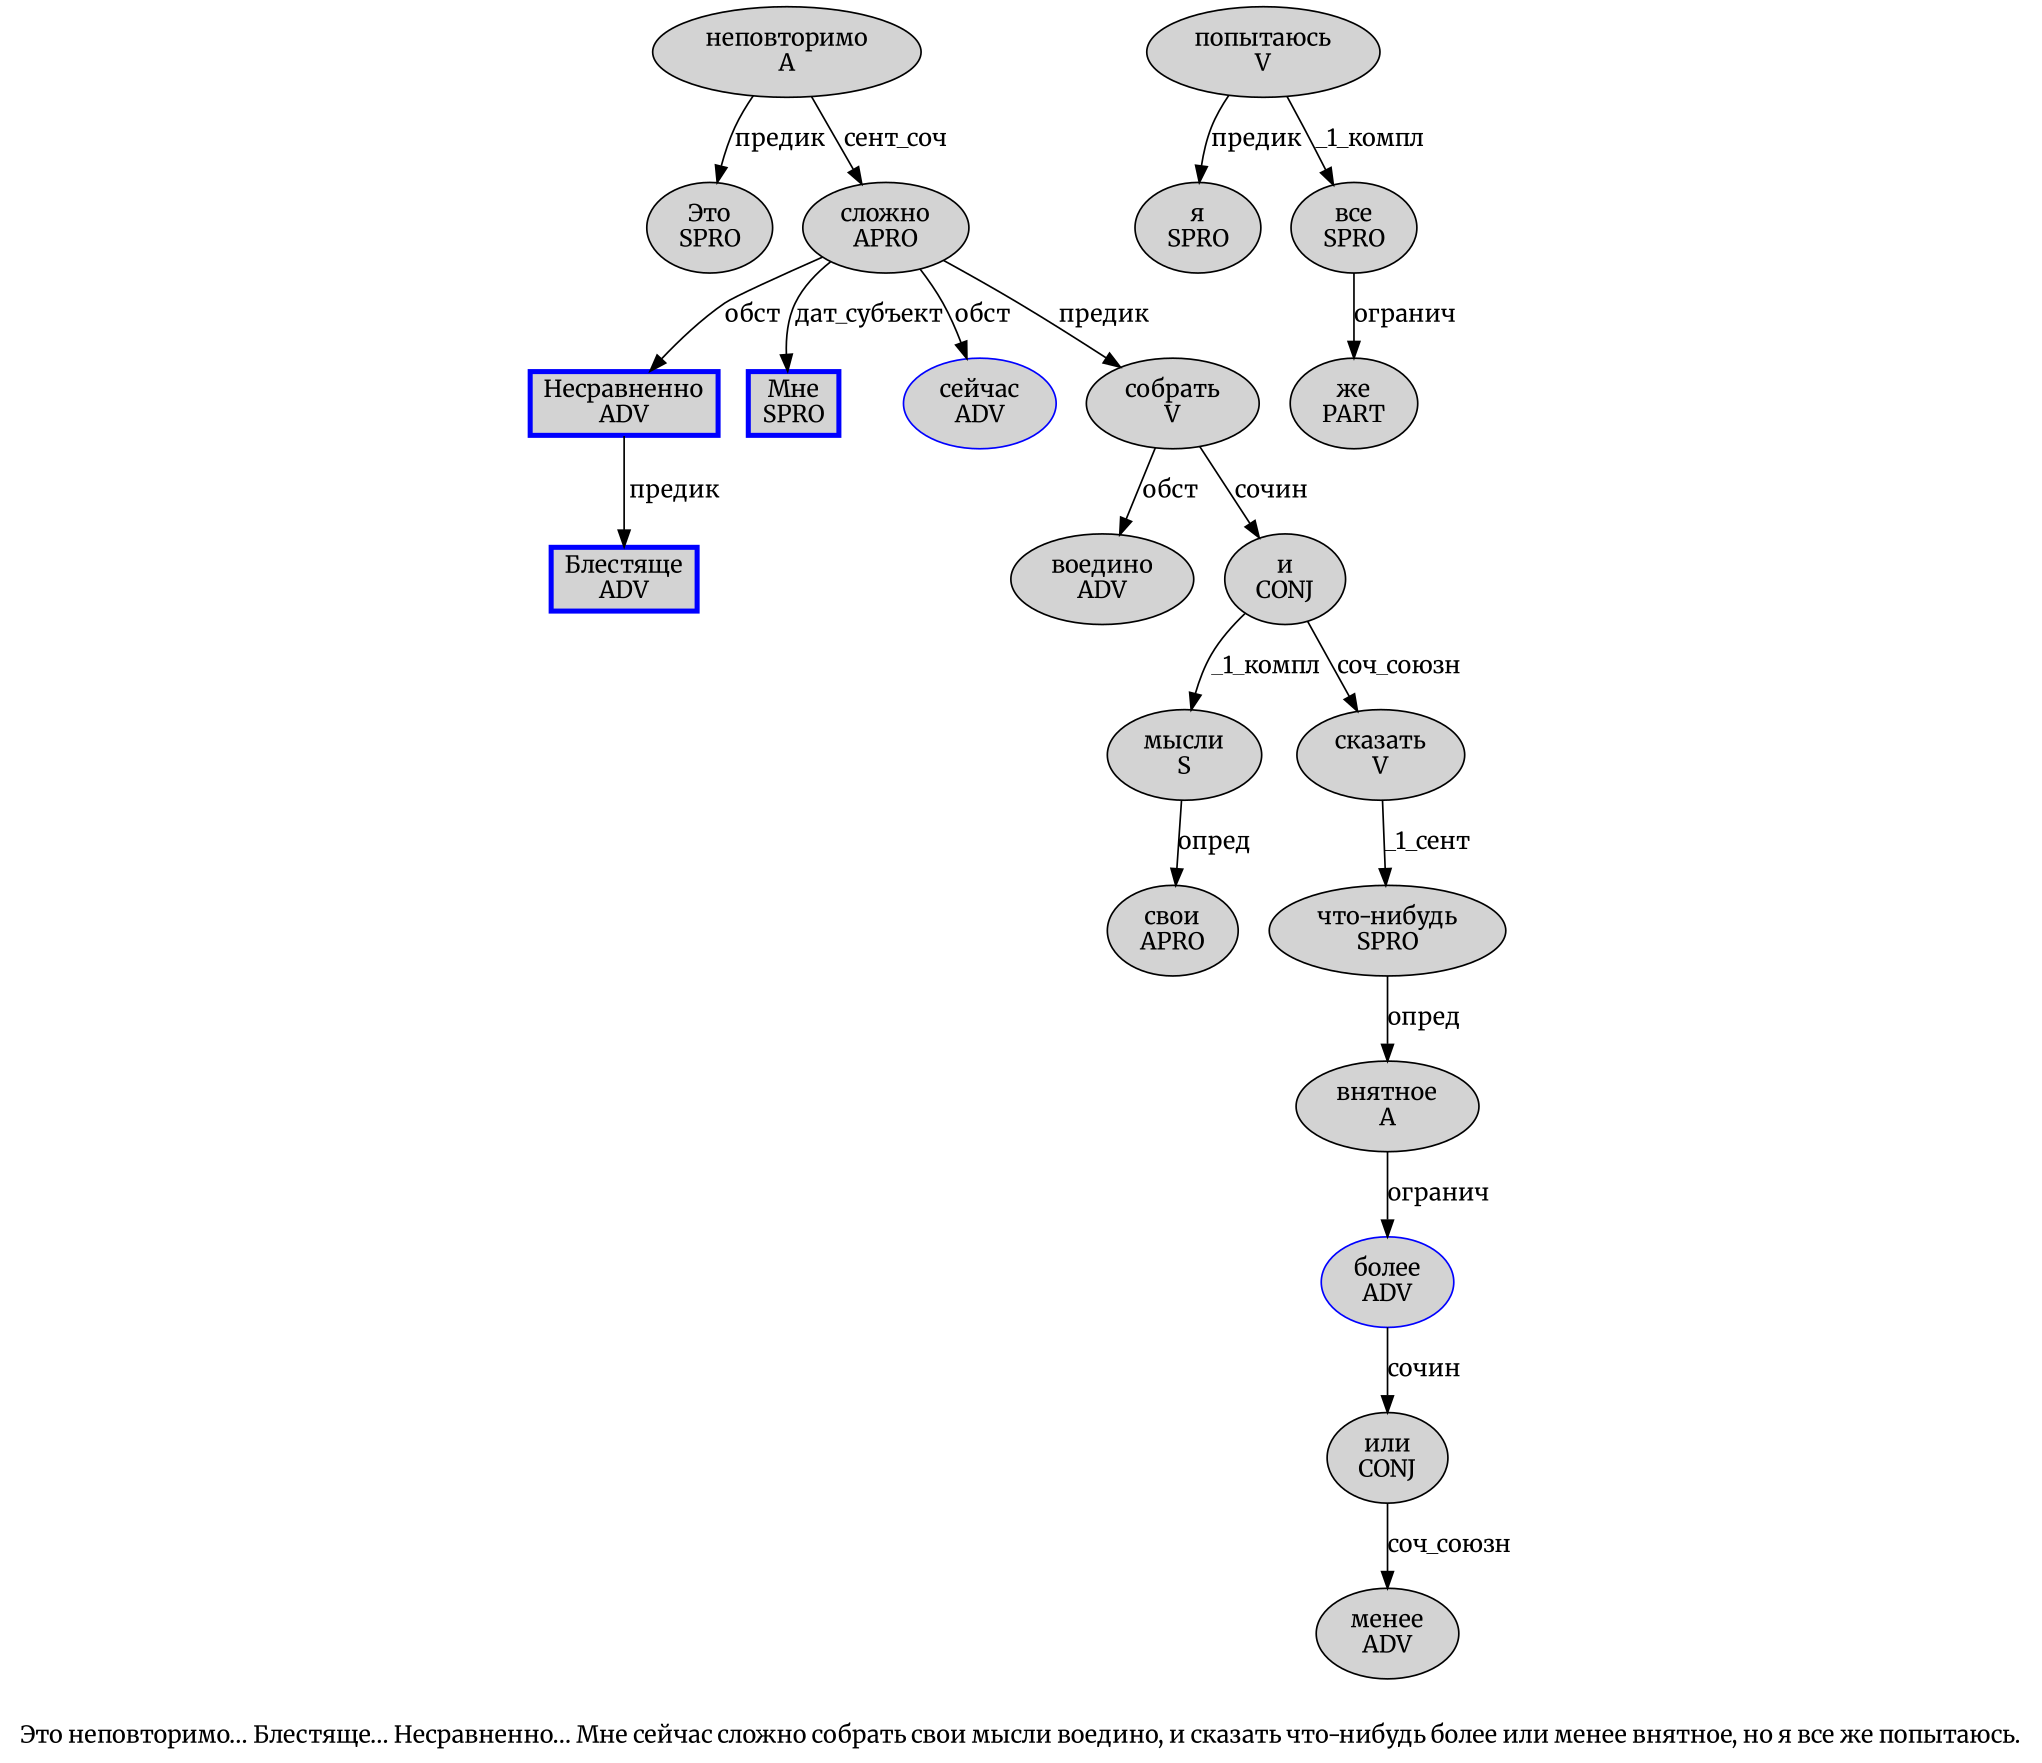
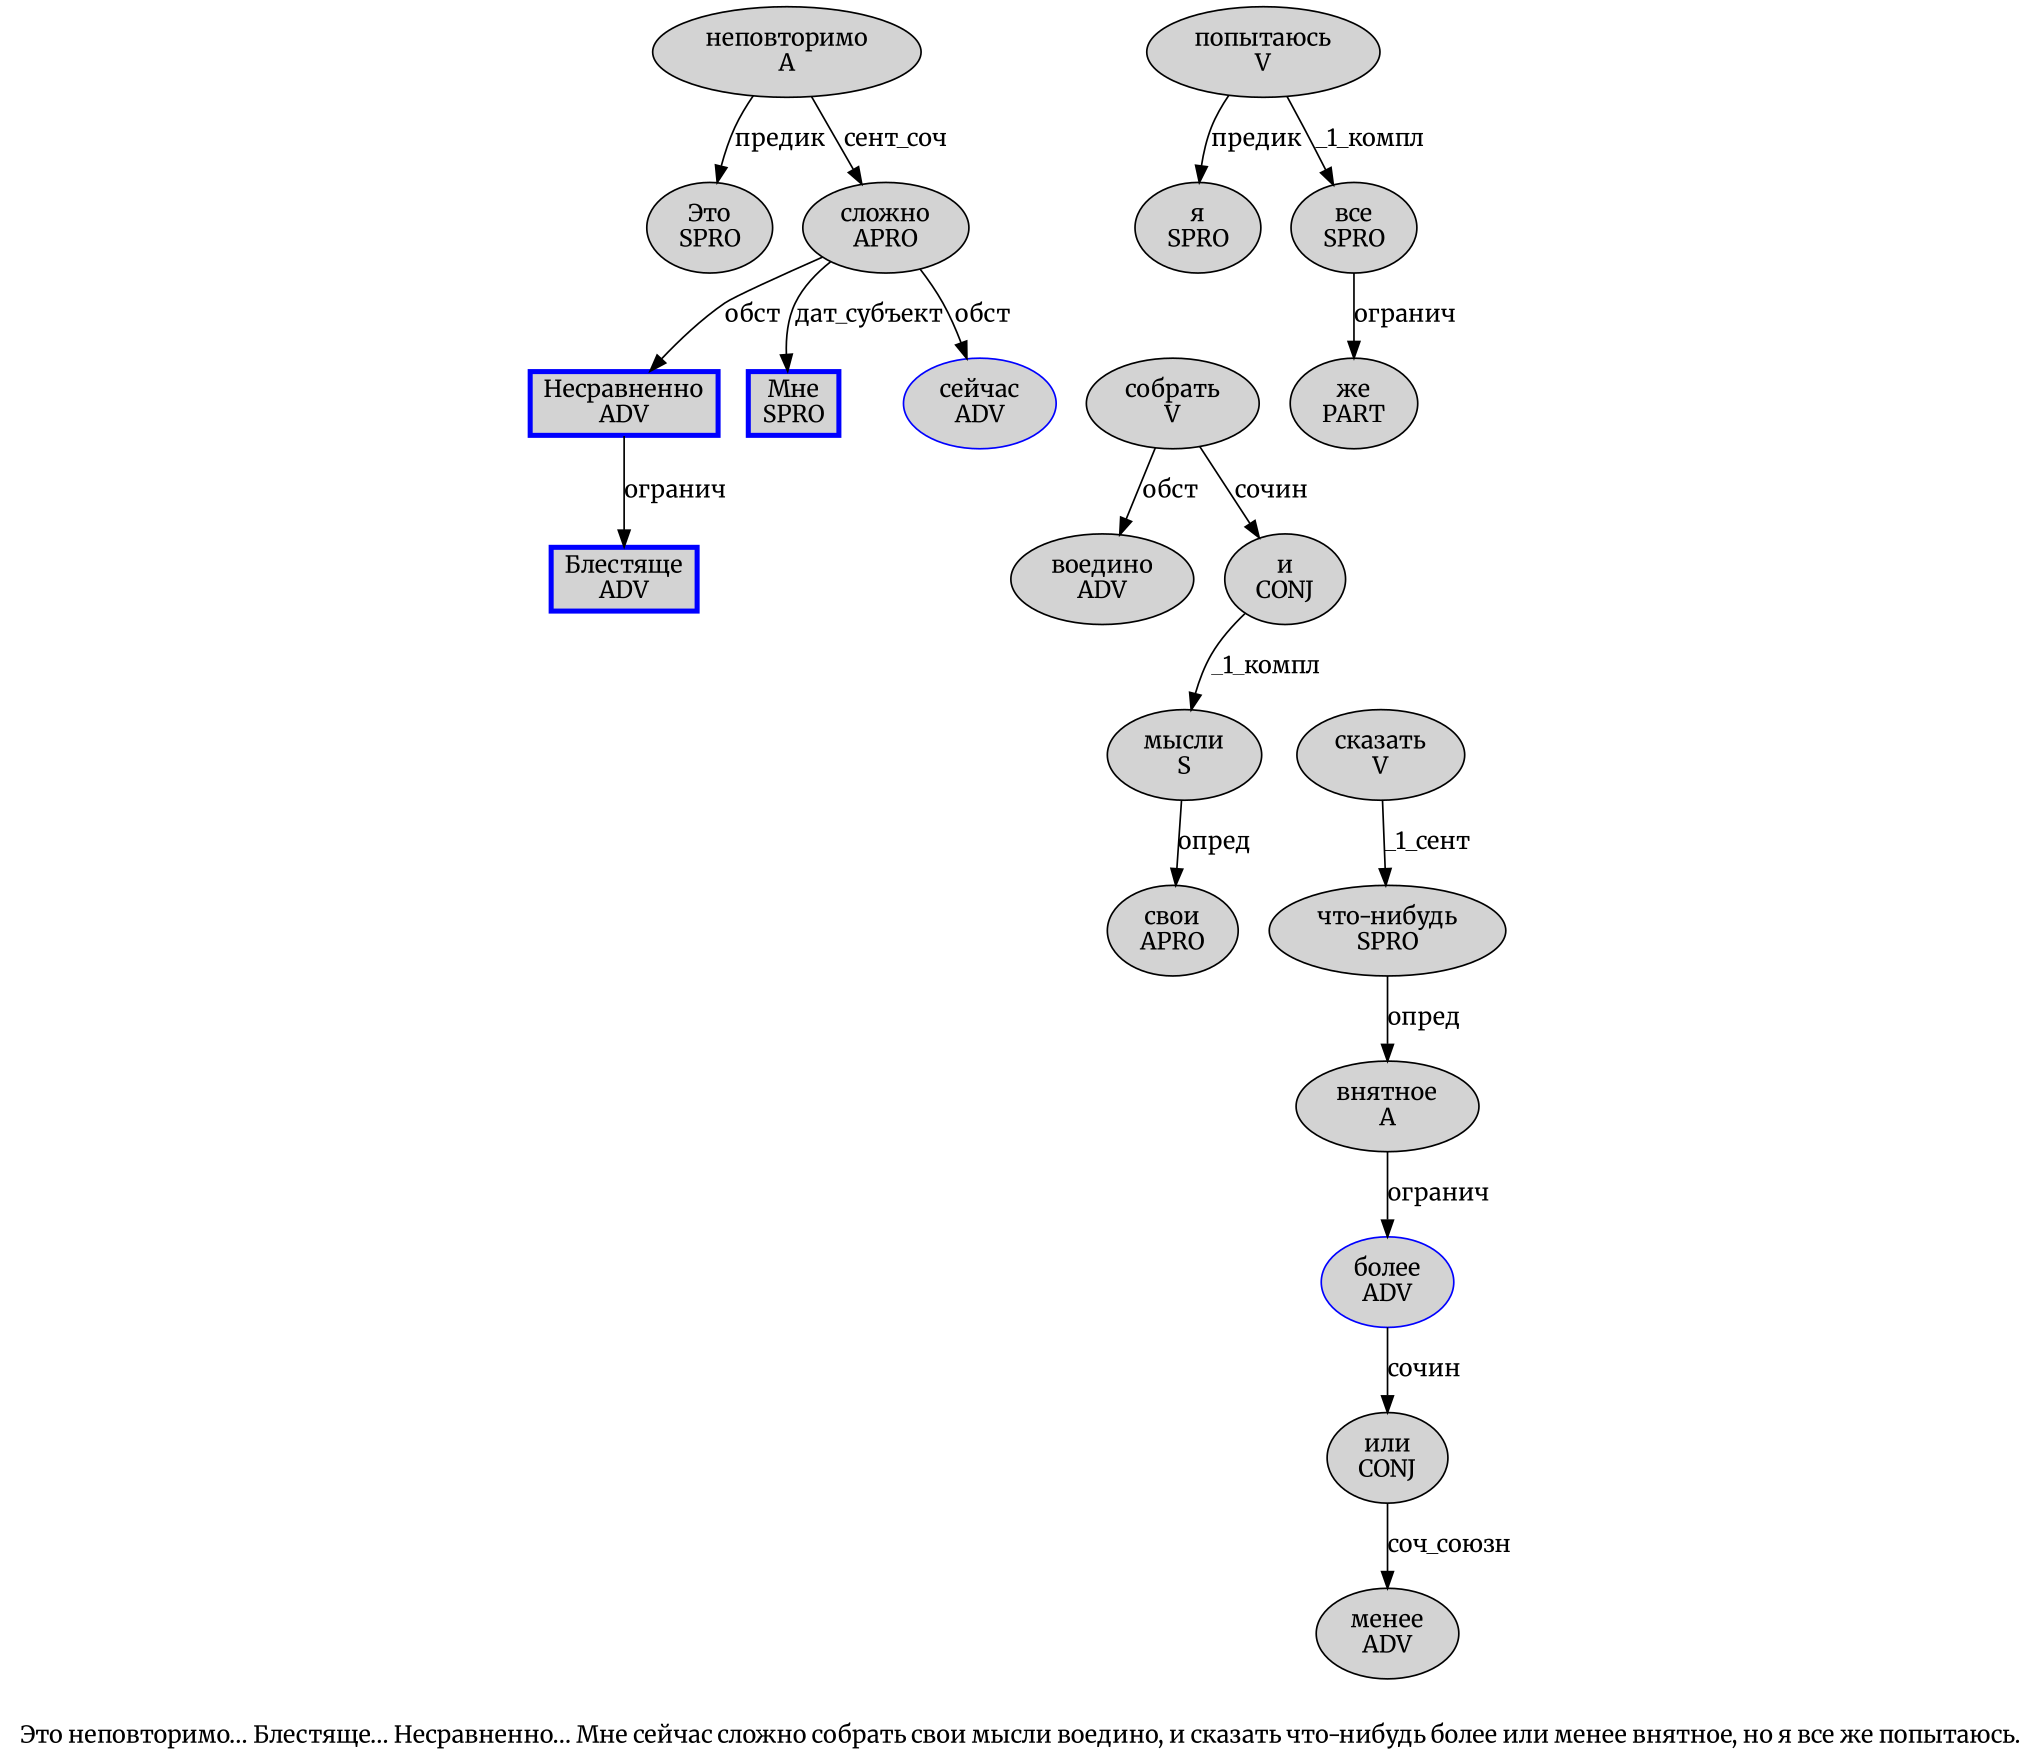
edge "сложно APRO" -> "собрать V": removed, label "предик"
edge "Несравненно ADV" -> "Блестяще ADV": label "предик" -> "огранич"
edge "и CONJ" -> "сказать V": removed, label "соч_союзн"
